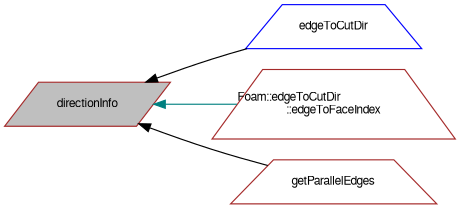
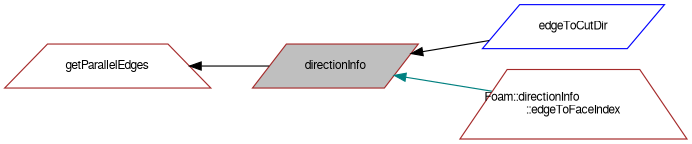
node "edgeToCutDir": shape trapezium -> parallelogram
node "Foam::edgeToCutDir ::edgeToFaceIndex": label "Foam::edgeToCutDir ::edgeToFaceIndex" -> "Foam::directionInfo ::edgeToFaceIndex"
edge "getParallelEdges" -> "directionInfo": reversed
